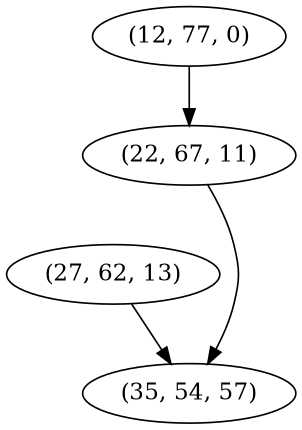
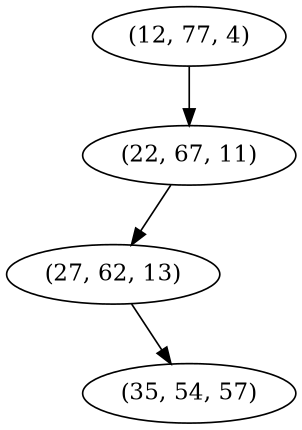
node "(12, 77, 0)": label "(12, 77, 0)" -> "(12, 77, 4)"
edge "(22, 67, 11)" -> "(35, 54, 57)": now "(22, 67, 11)" -> "(27, 62, 13)"
